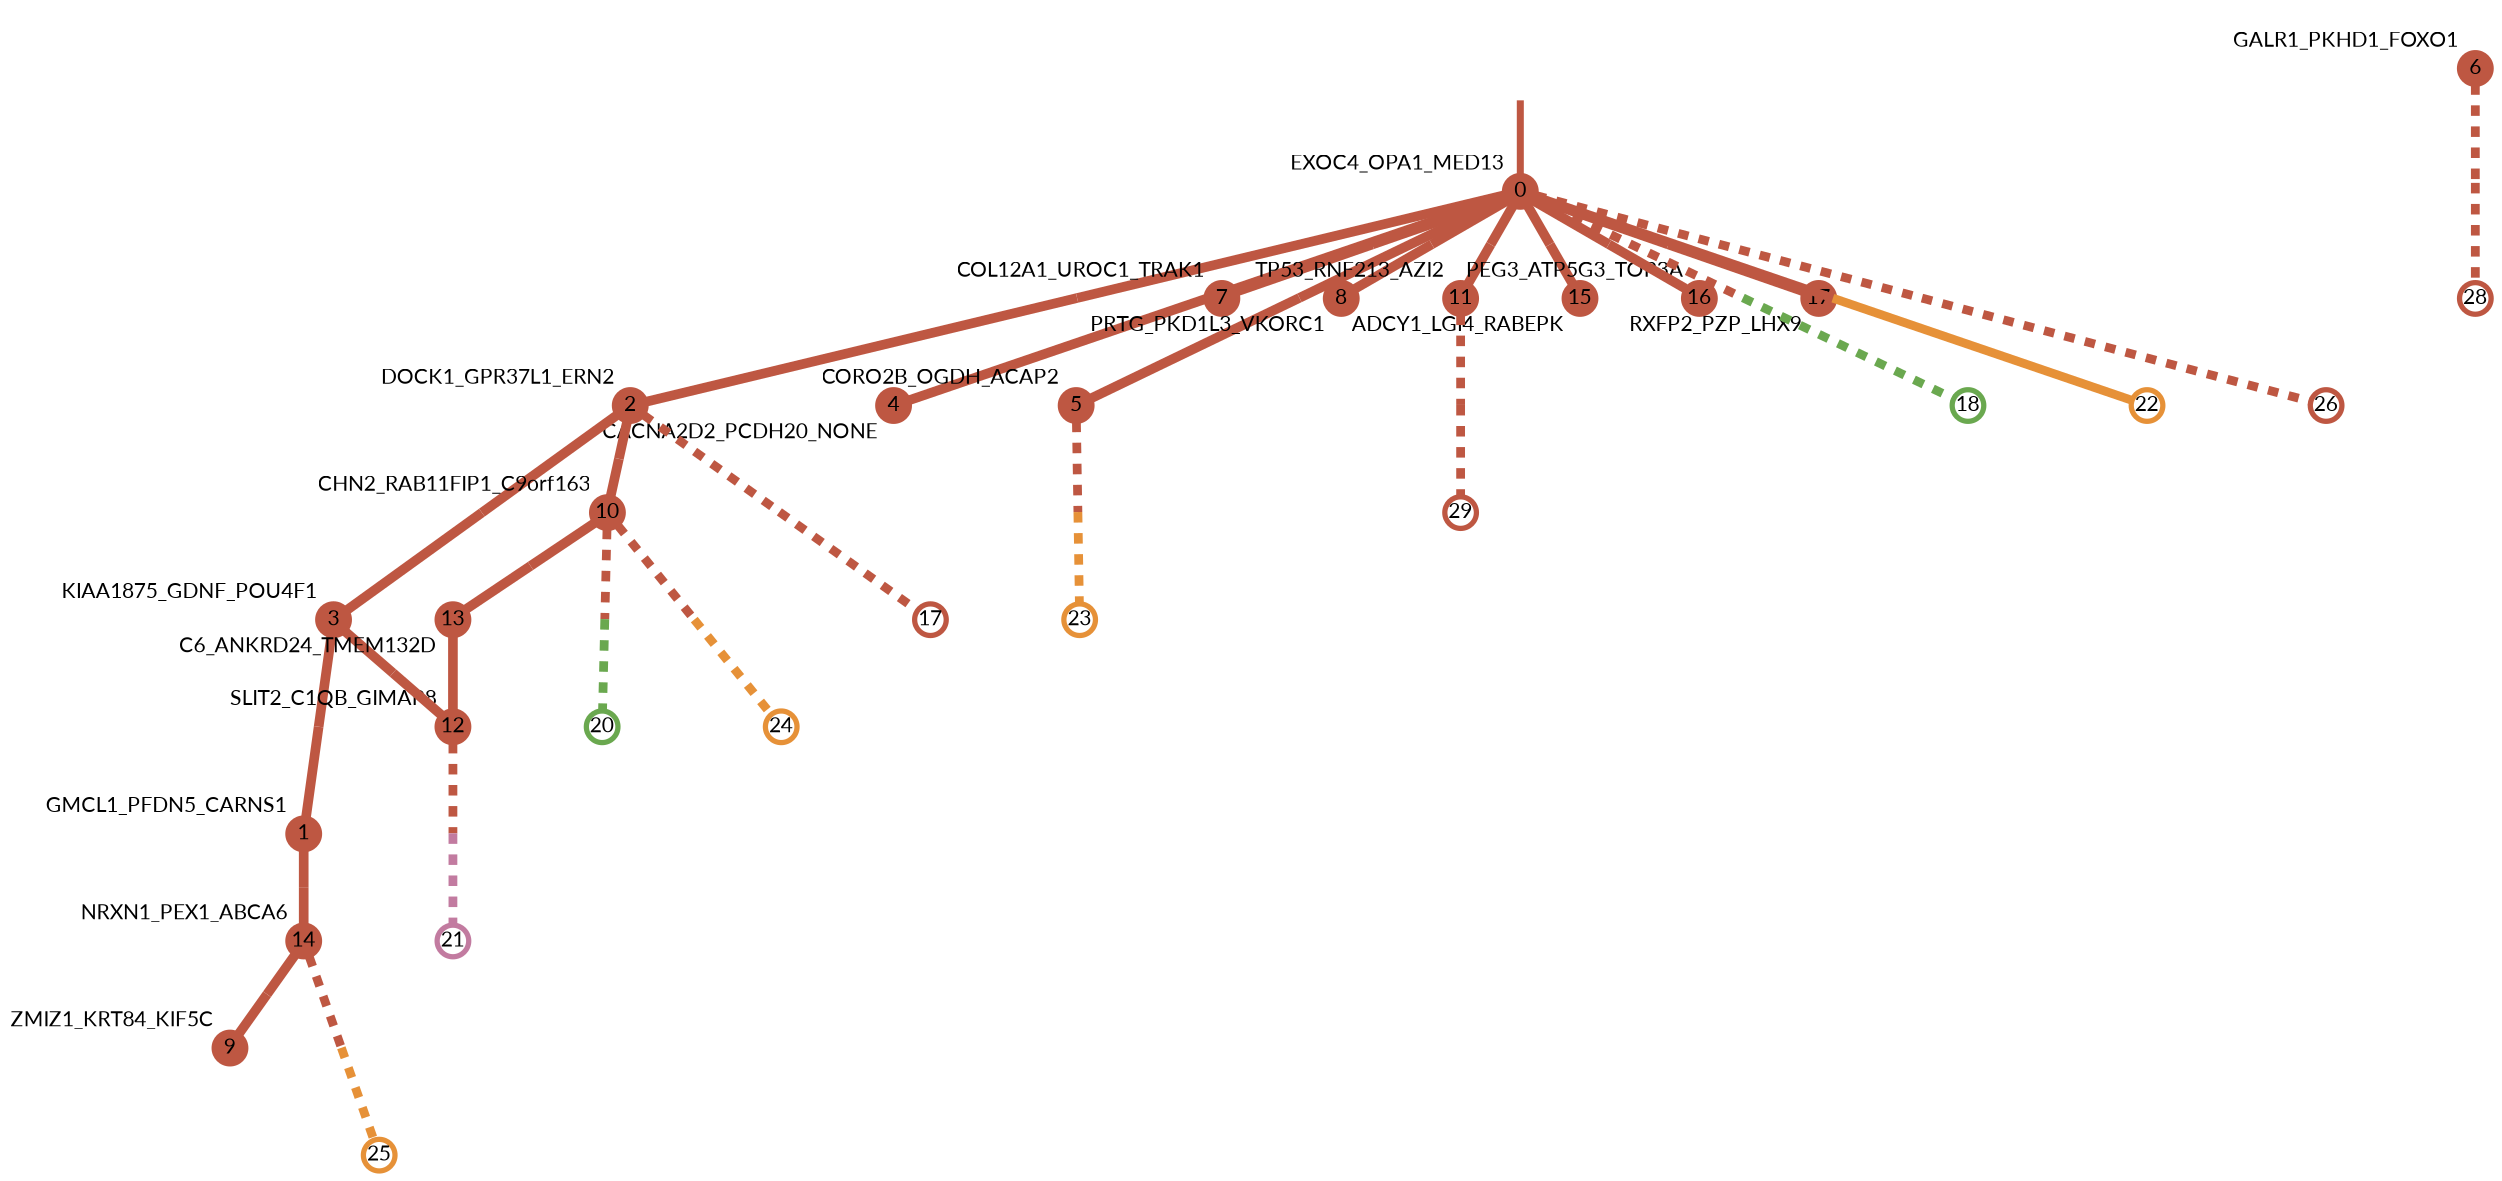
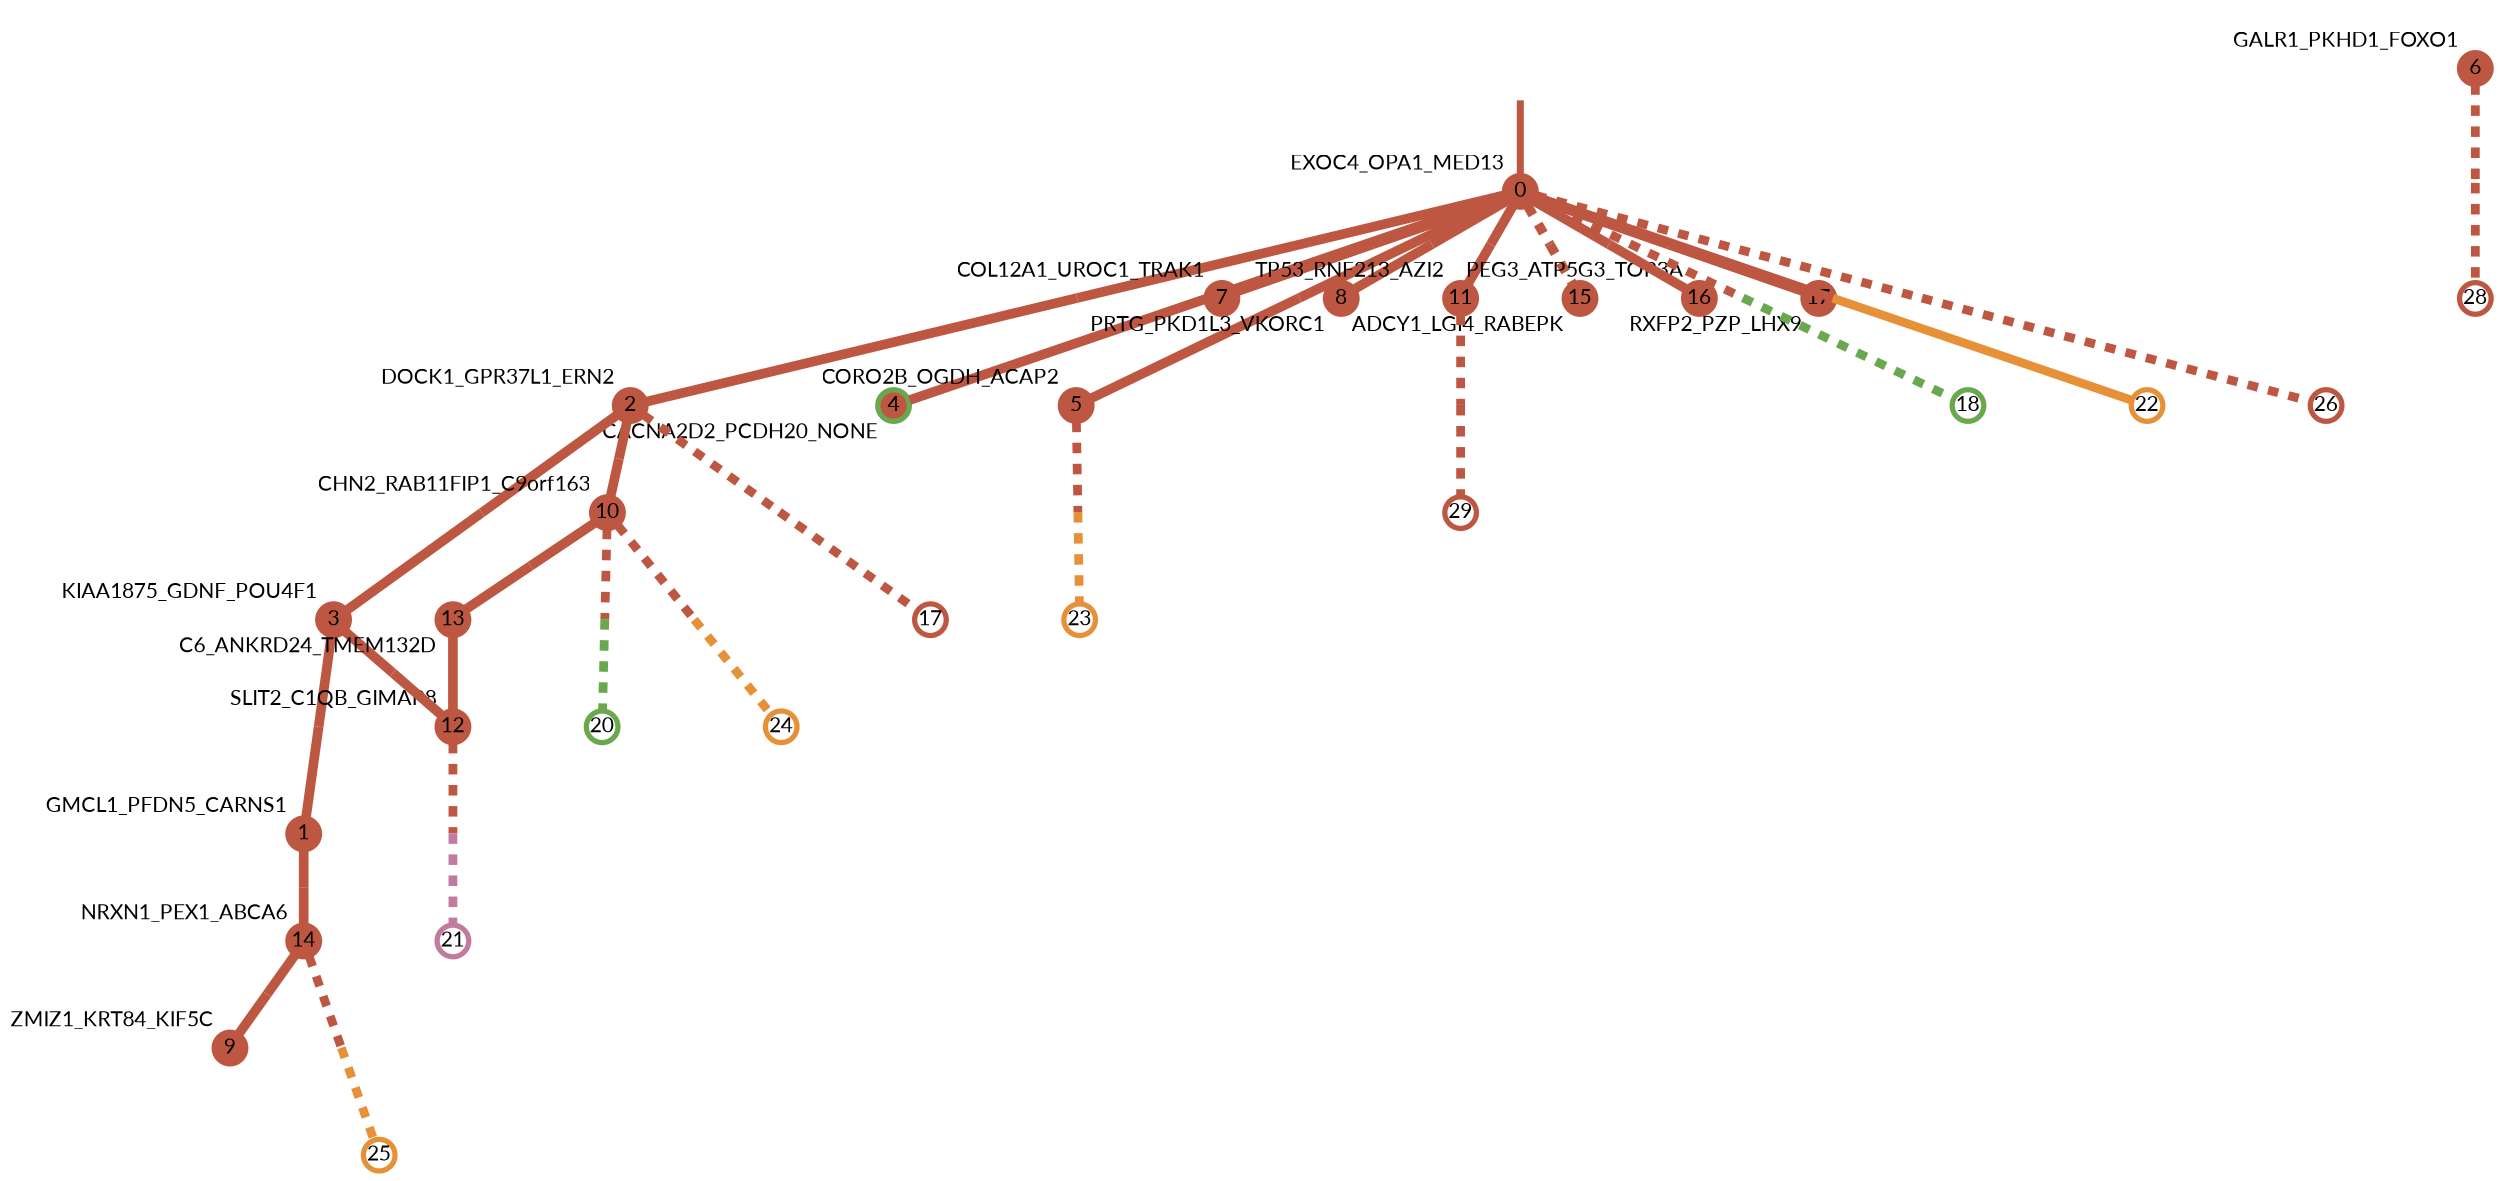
edge "0 EXOC4_OPA1_MED13" -> "15 ADCY1_LGI4_RABEPK": style solid -> dashed
node "4 CACNA2D2_PCDH20_NONE": color #be5742ff -> #6aa84fff
